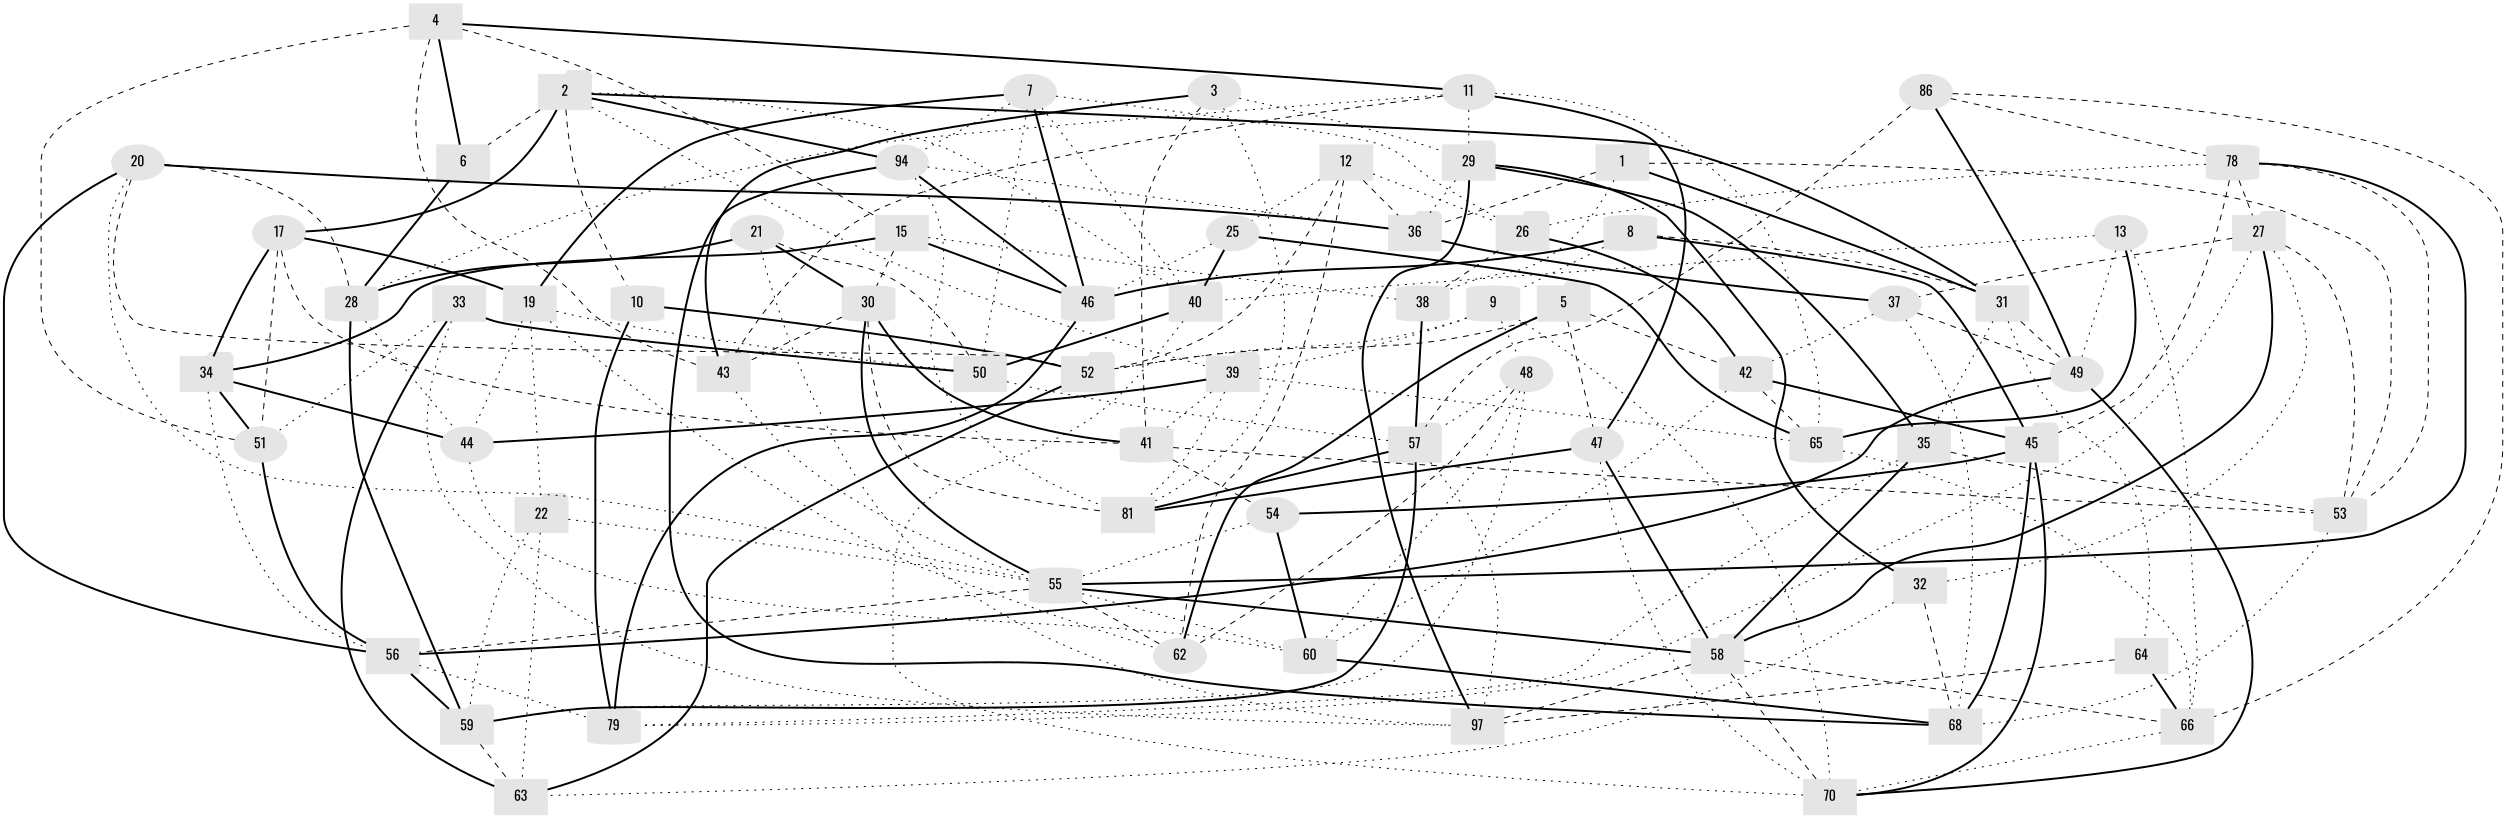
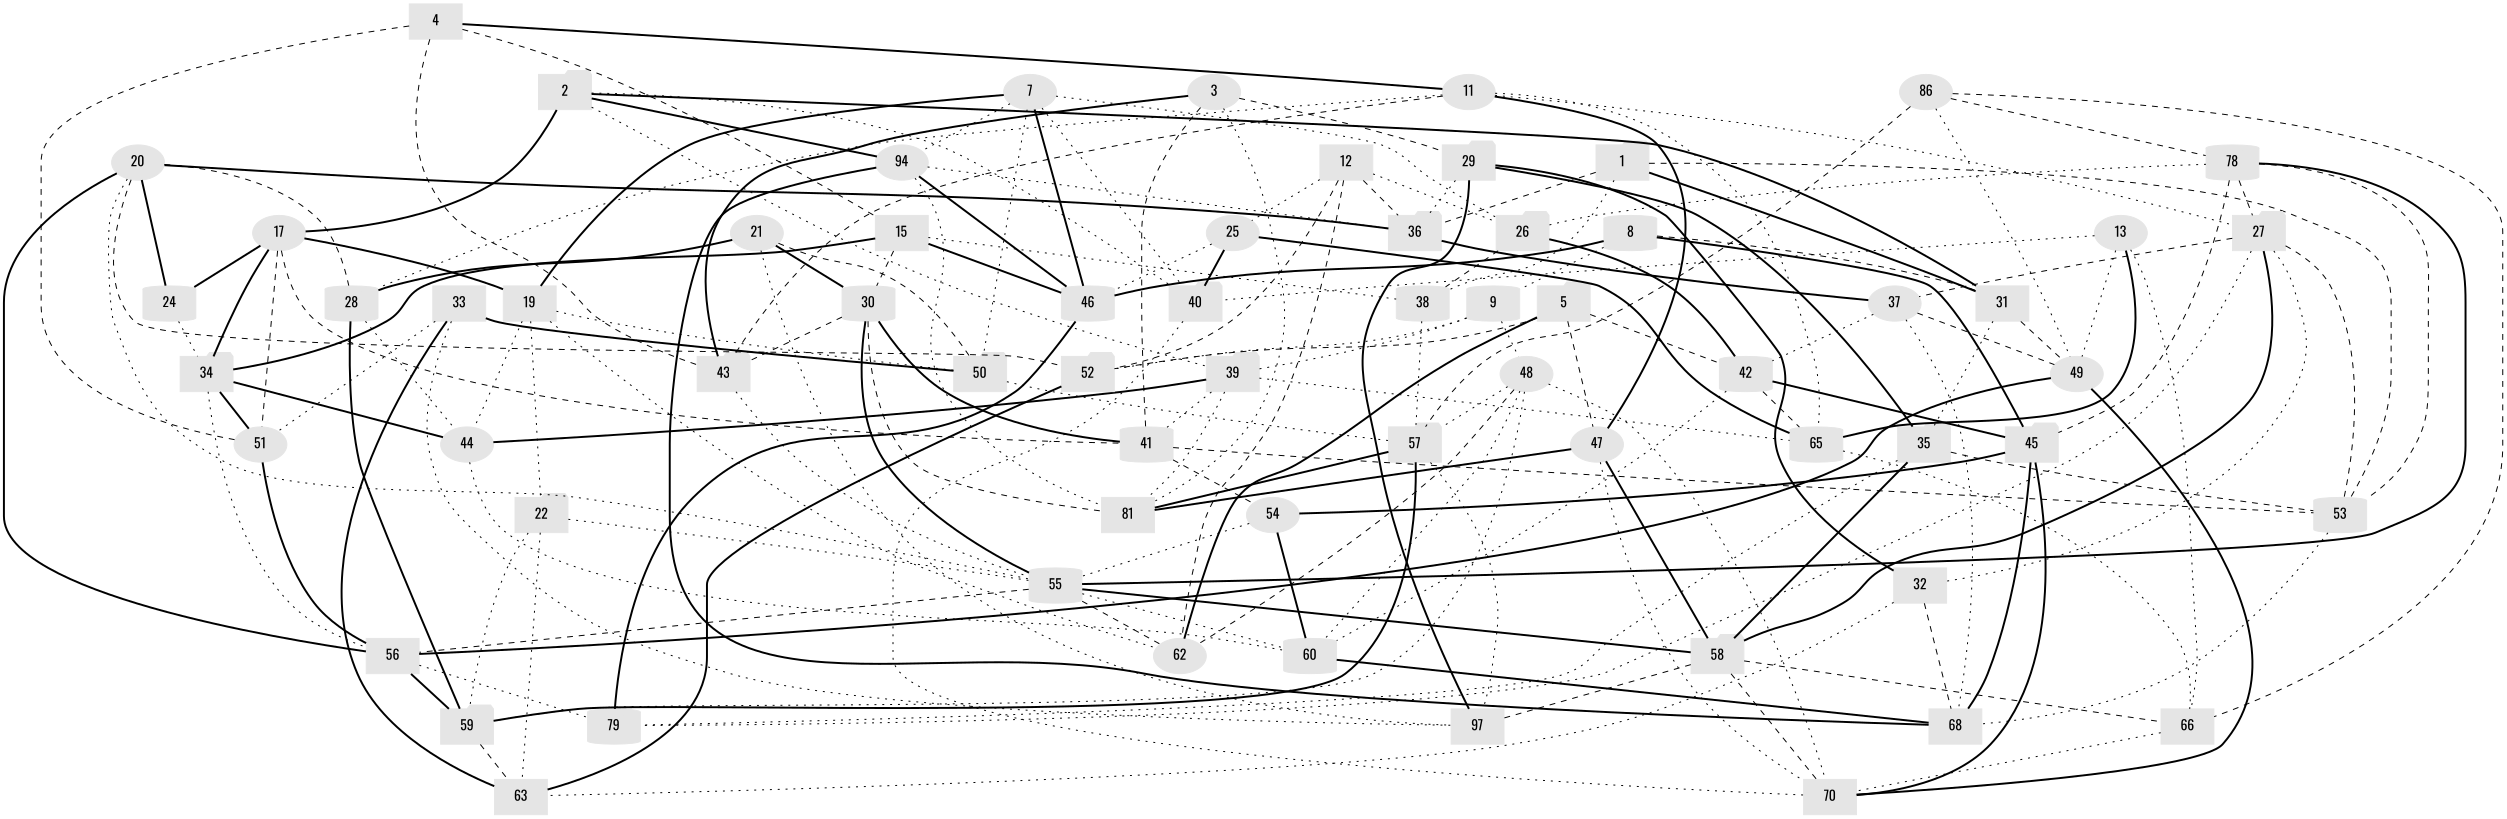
edge "3" -- "29": style dotted -> dashed
edge "11" -- "29": now "11" -- "27"
node "6": removed
edge "86" -- "49": style bold -> dotted
node "24": added
node "10": removed
edge "40" -- "50": removed
edge "38" -- "57": style bold -> dotted
edge "9" -- "70": now "48" -- "70"
node "64": removed
